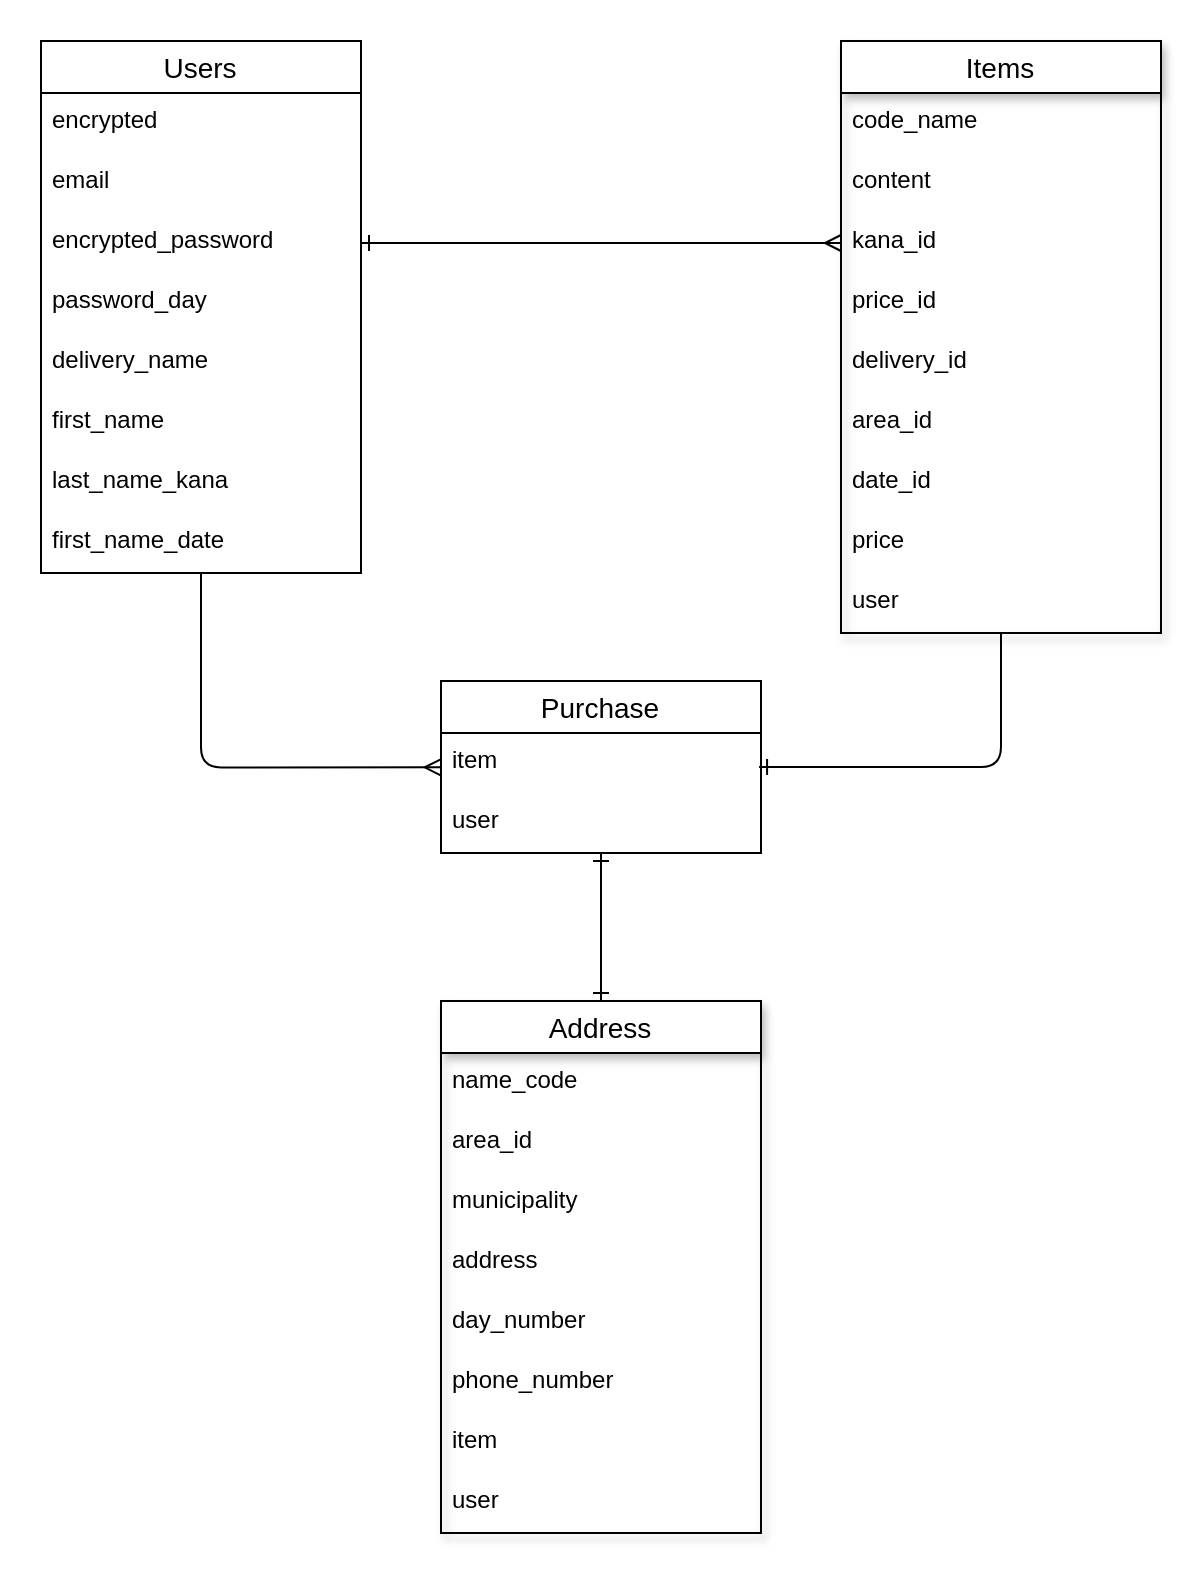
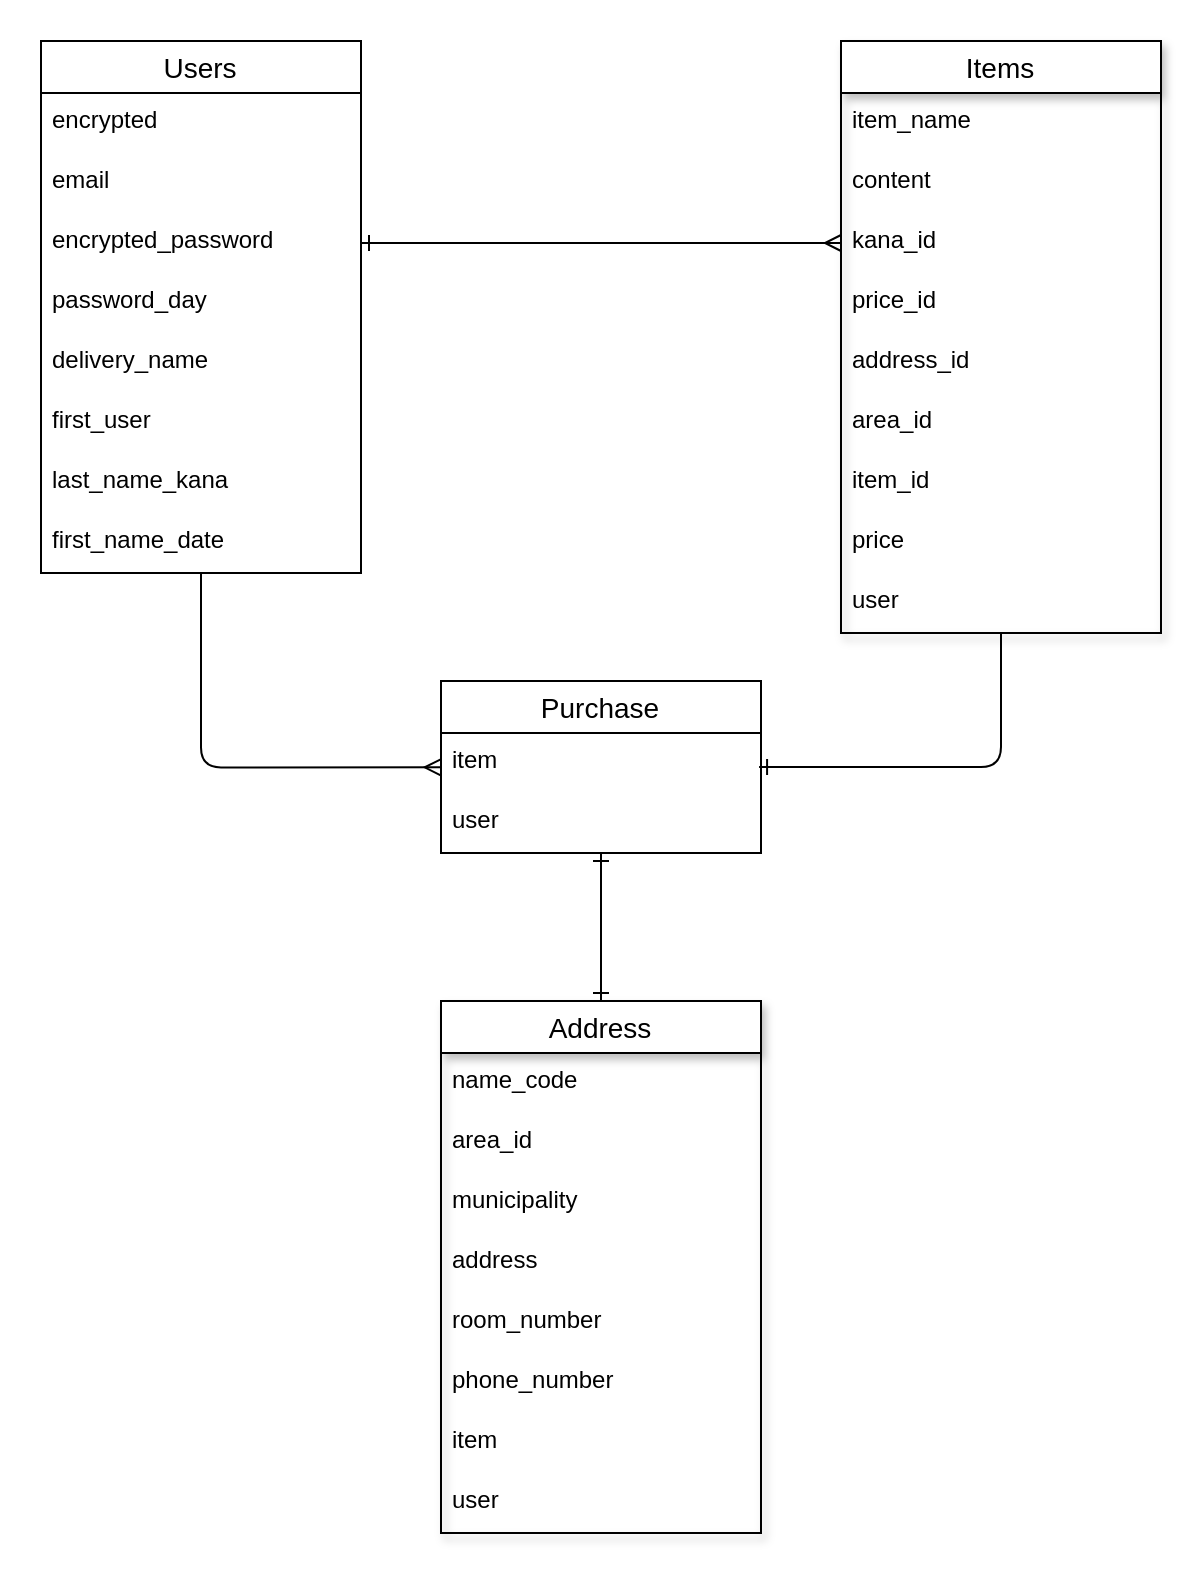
node "code_name": label "code_name" -> "item_name"
node "delivery_id": label "delivery_id" -> "address_id"
node "first_name": label "first_name" -> "first_user"
node "date_id": label "date_id" -> "item_id"
node "day_number": label "day_number" -> "room_number"
